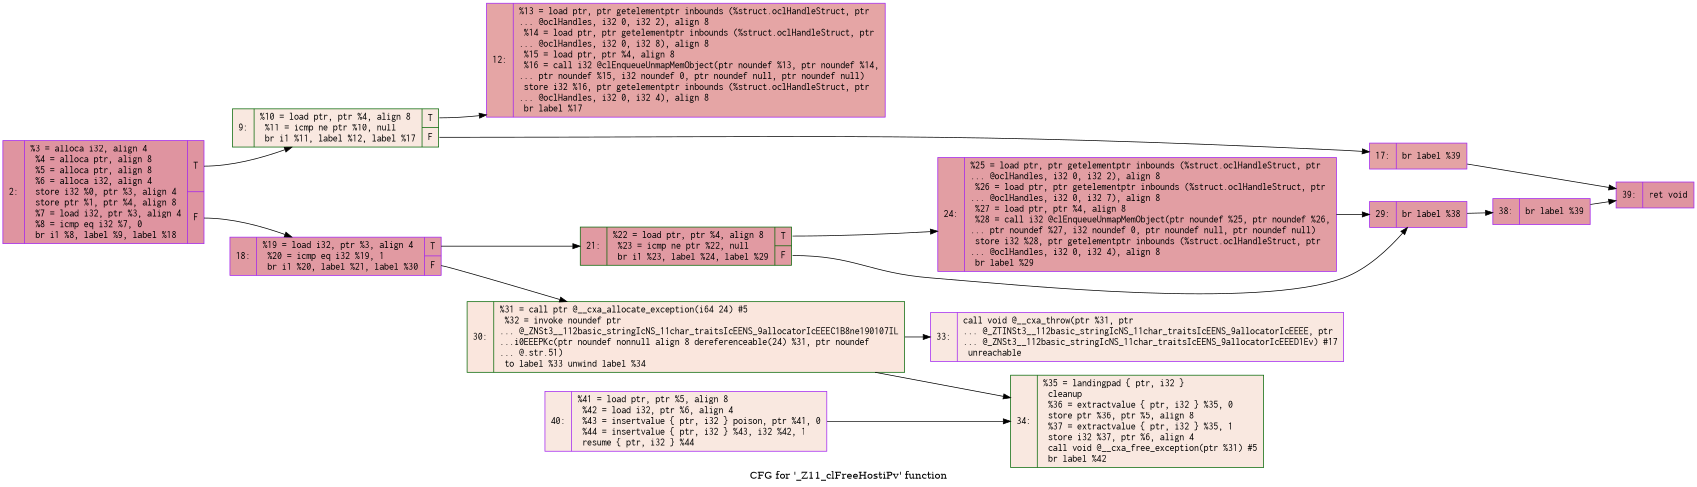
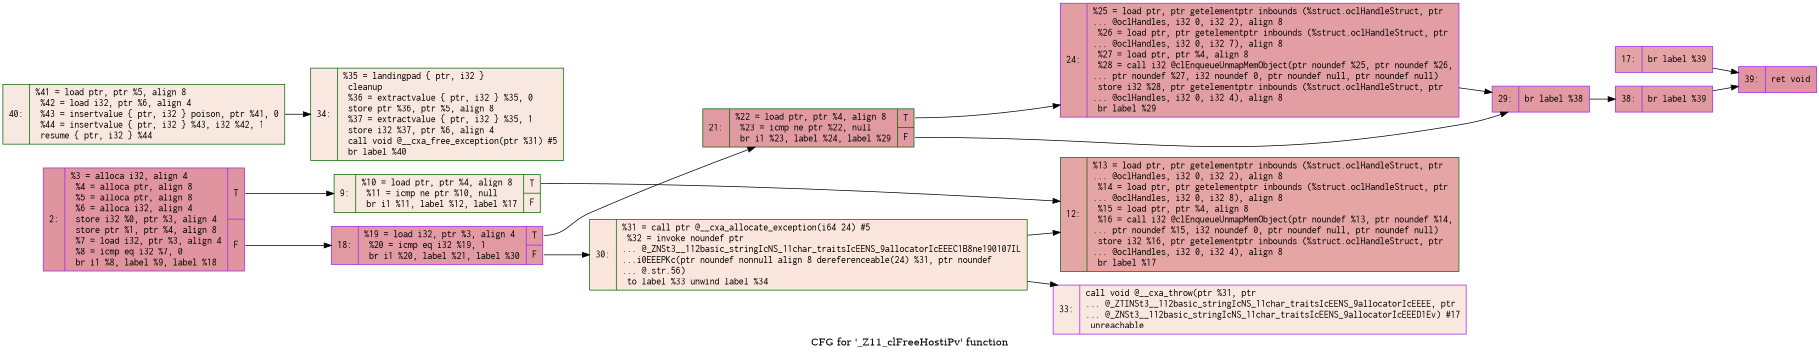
node "12:": color purple -> darkgreen
edge "9:" -> "17:": removed
node "30:": text "... @.str.51)" -> "... @.str.56)"
edge "30:" -> "34:": now "30:" -> "12:"
node "40:": color purple -> darkgreen
node "34:": text "br label %42" -> "br label %40"
